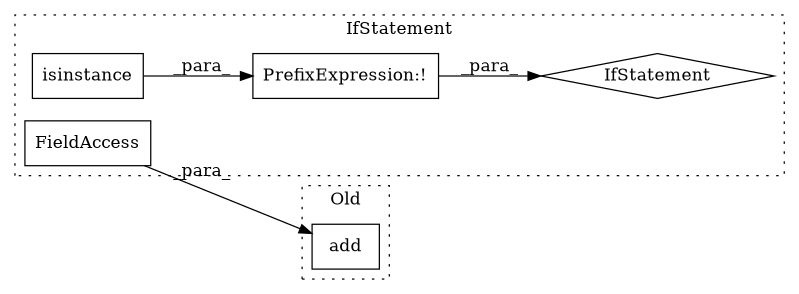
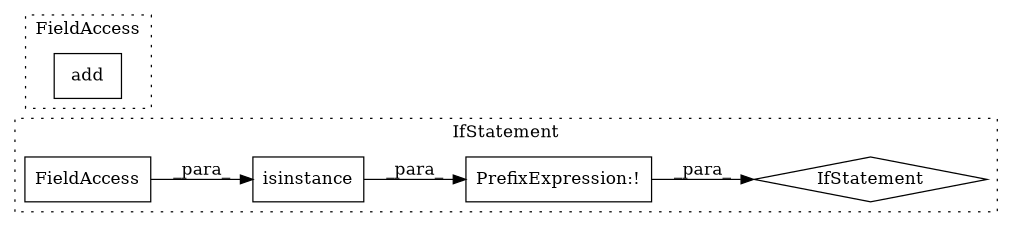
edge "FieldAccess" -> "add": now "FieldAccess" -> "isinstance"
cluster "Old": label "Old" -> "FieldAccess"
